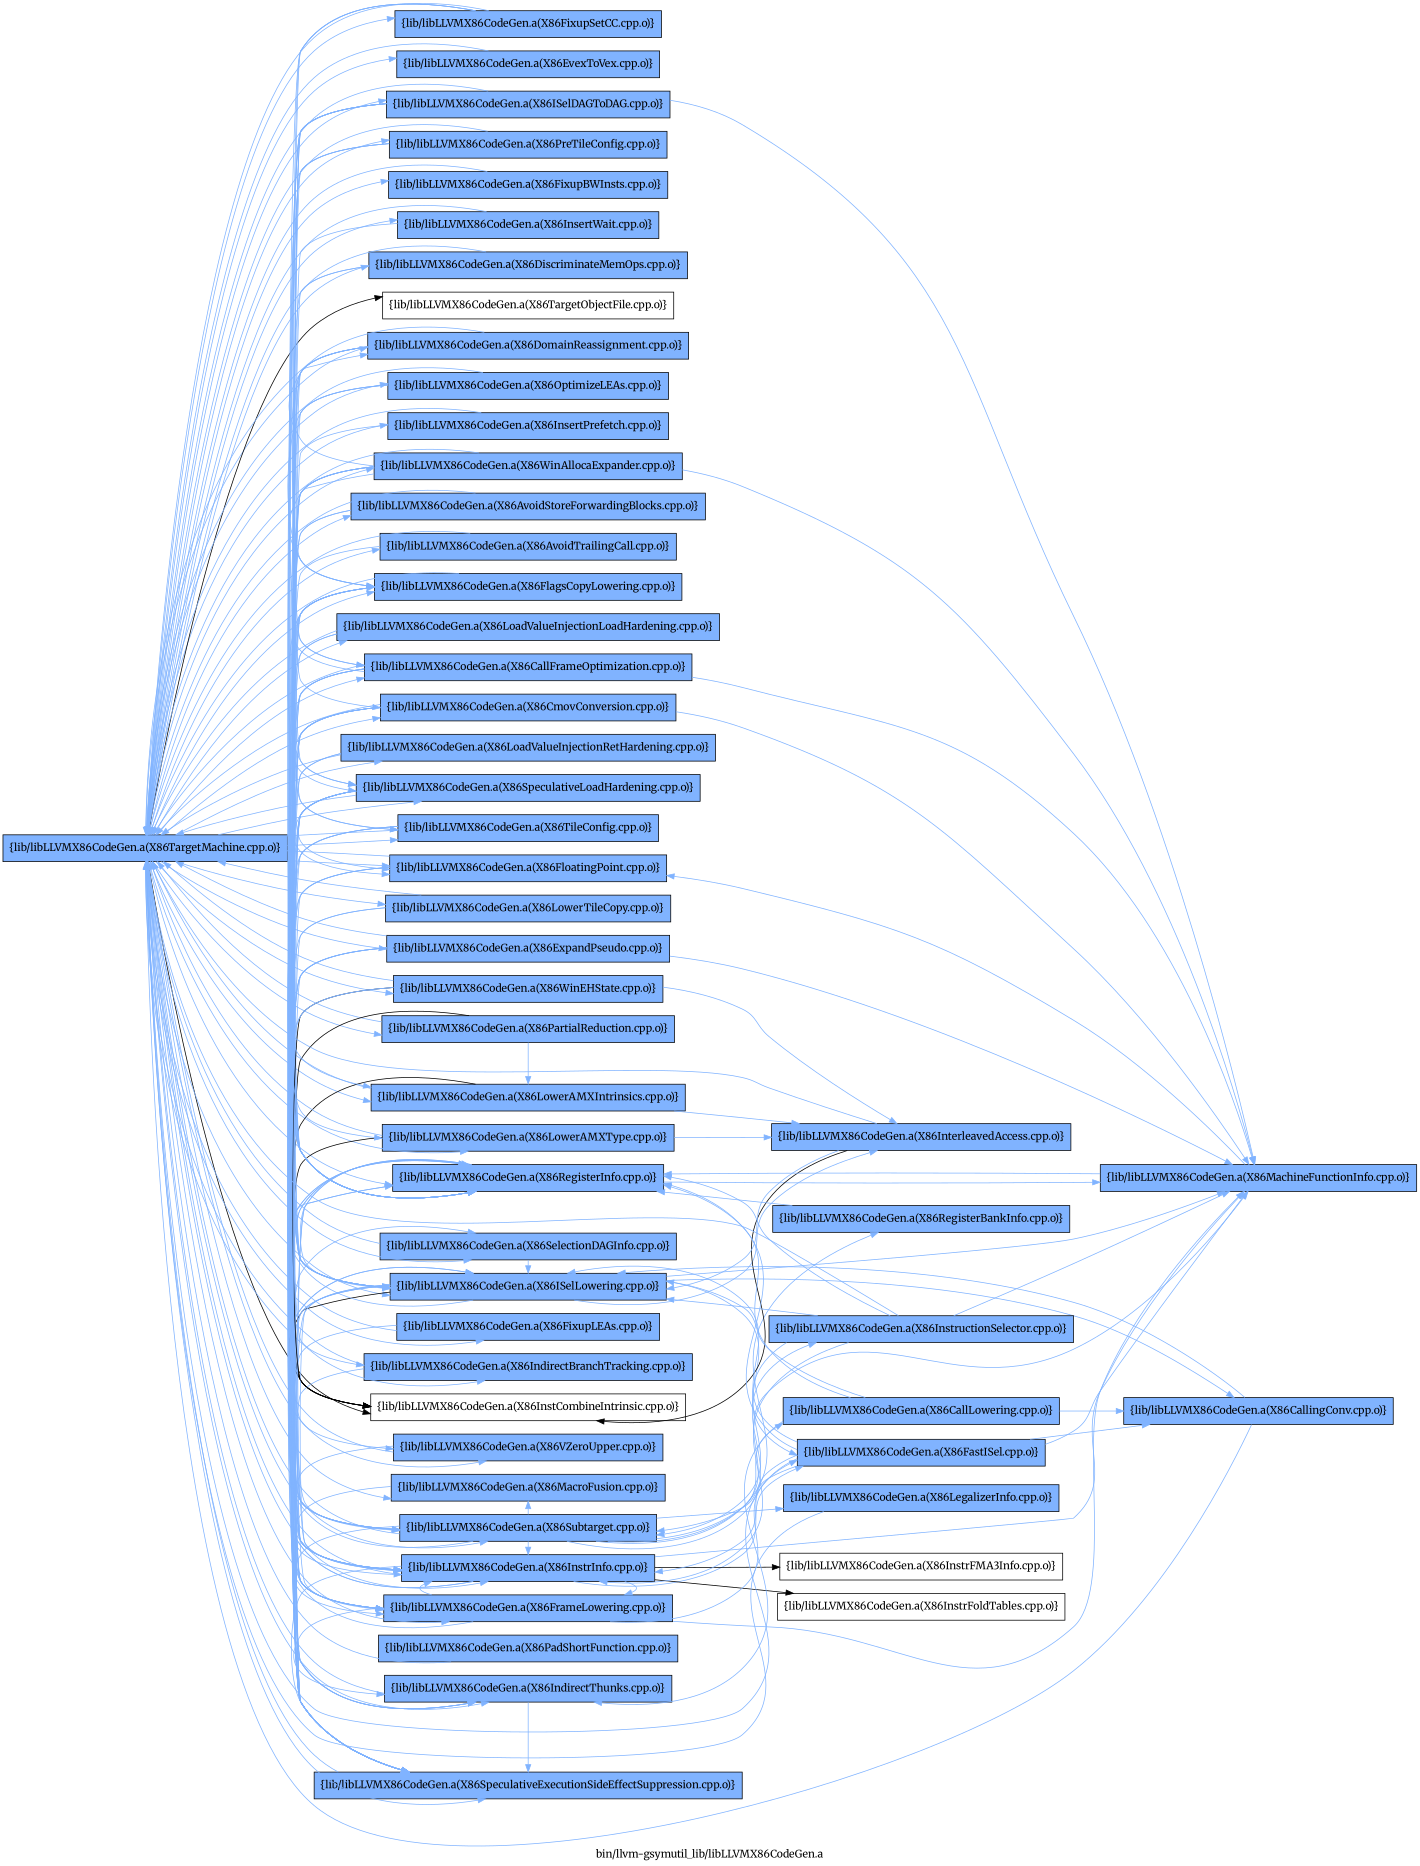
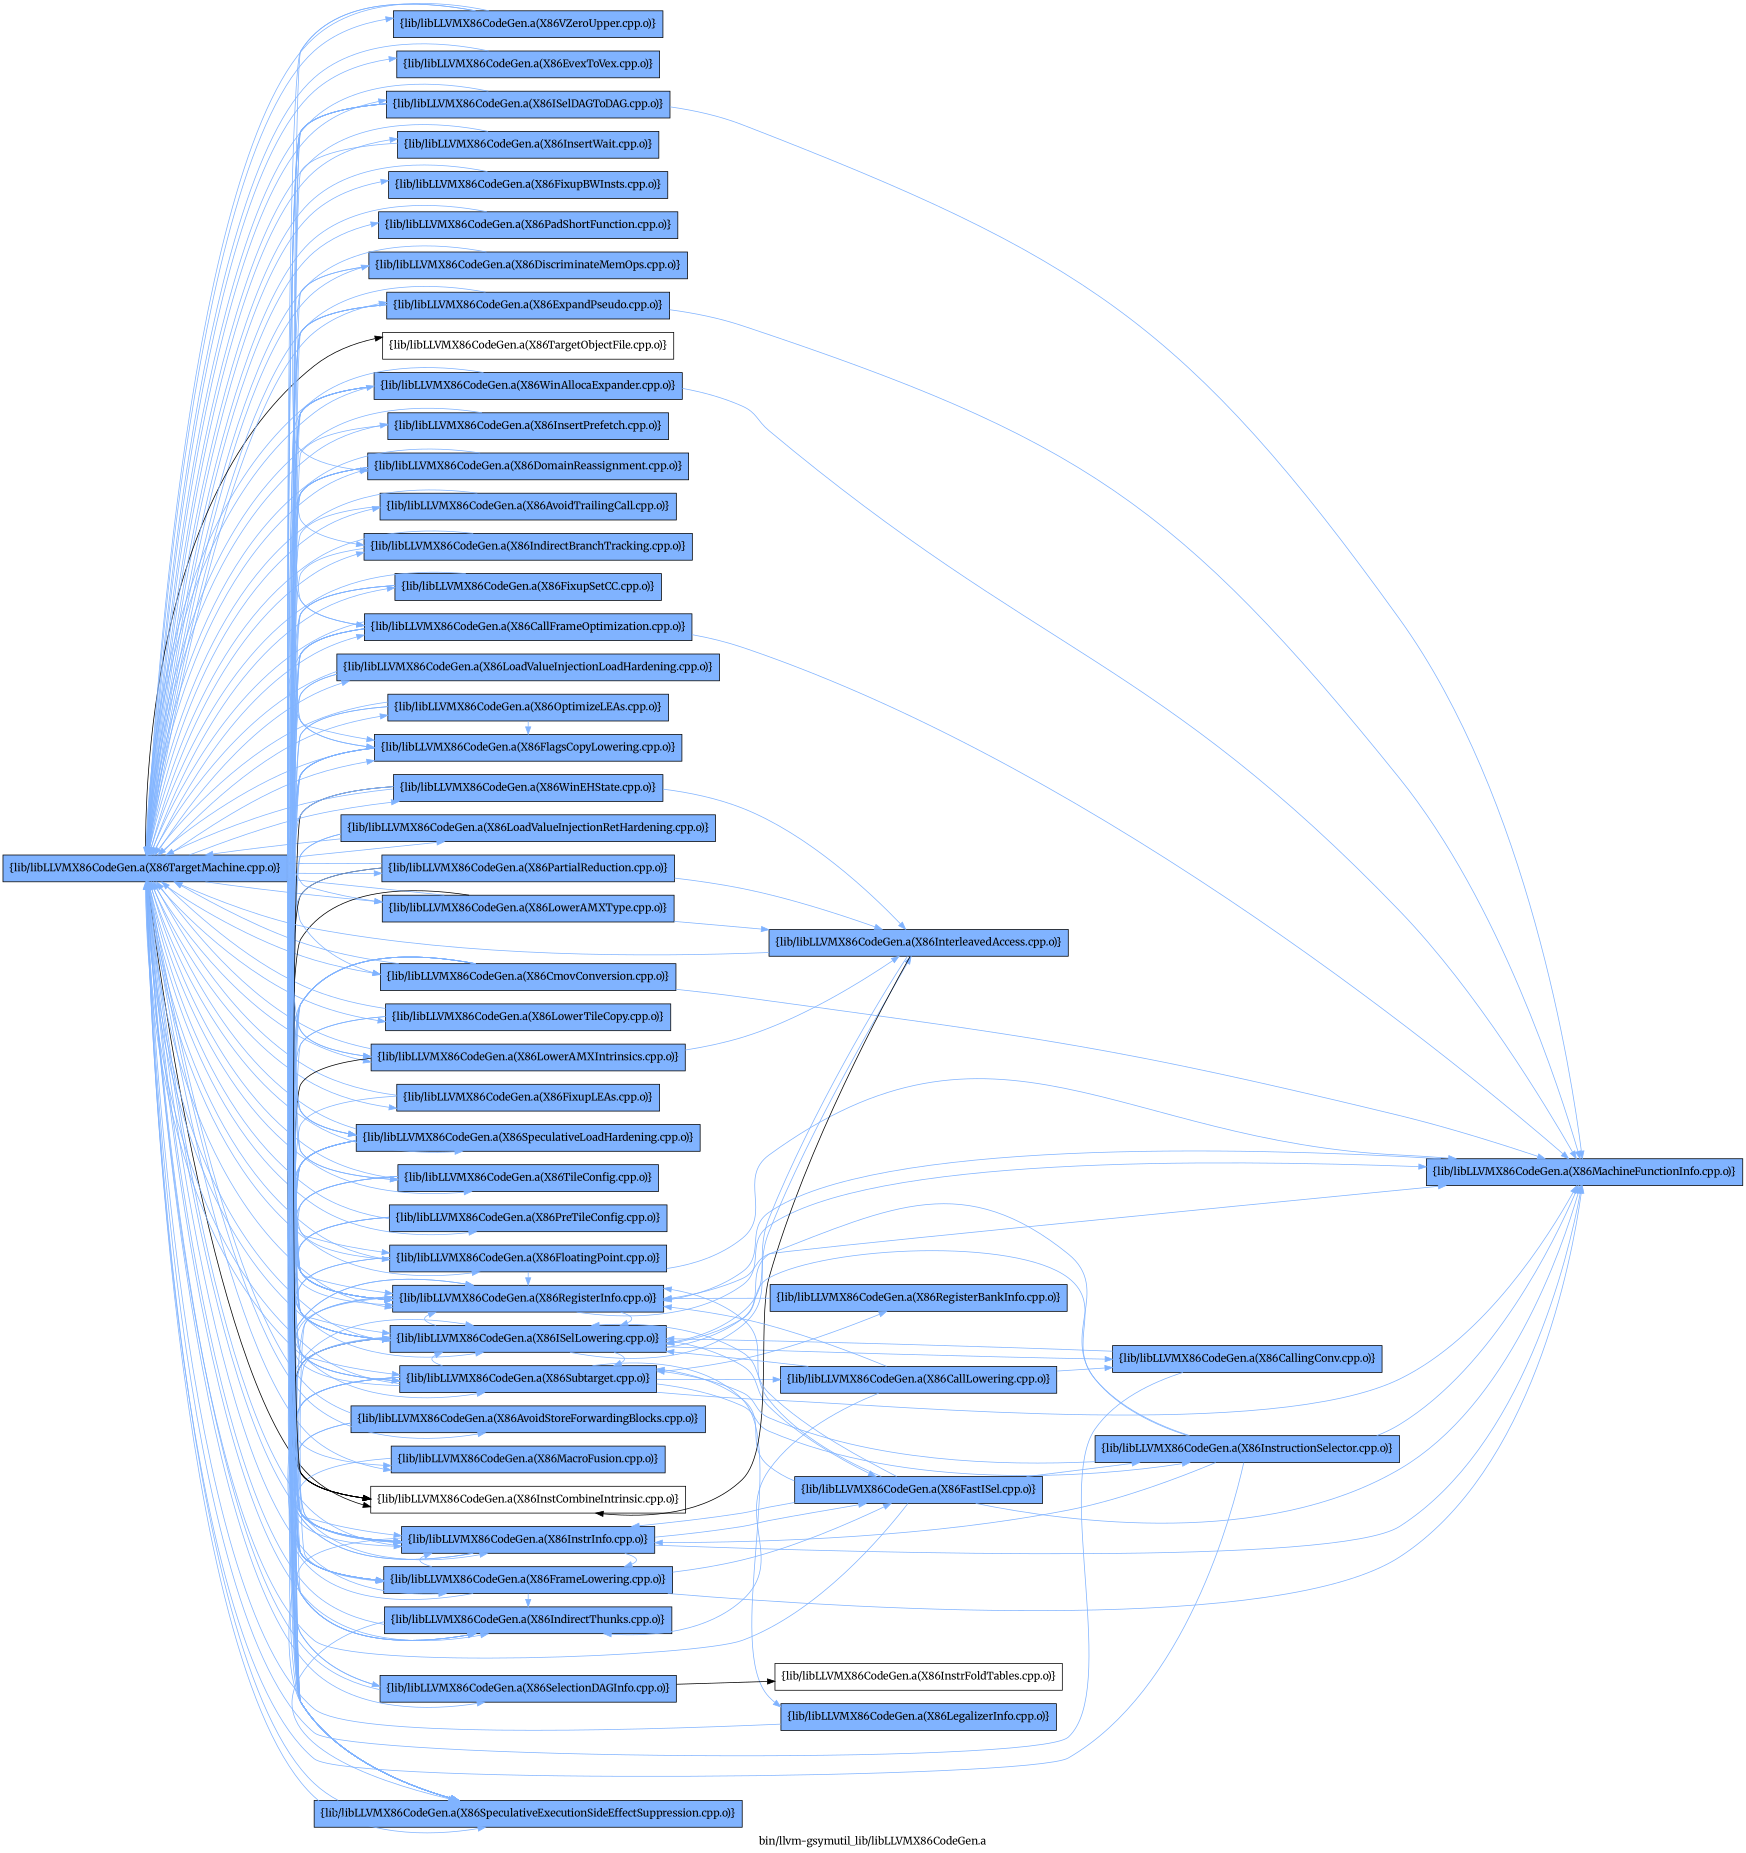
edge "{lib/libLLVMX86CodeGen.a(X86TargetMachine.cpp.o)}" -> "{lib/libLLVMX86CodeGen.a(X86PadShortFunction.cpp.o)}": added
edge "{lib/libLLVMX86CodeGen.a(X86PartialReduction.cpp.o)}" -> "{lib/libLLVMX86CodeGen.a(X86InterleavedAccess.cpp.o)}": added
edge "{lib/libLLVMX86CodeGen.a(X86MachineFunctionInfo.cpp.o)}" -> "{lib/libLLVMX86CodeGen.a(X86FloatingPoint.cpp.o)}": reversed
edge "{lib/libLLVMX86CodeGen.a(X86ISelLowering.cpp.o)}" -> "{lib/libLLVMX86CodeGen.a(X86TargetMachine.cpp.o)}": added
edge "{lib/libLLVMX86CodeGen.a(X86RegisterInfo.cpp.o)}" -> "{lib/libLLVMX86CodeGen.a(X86VZeroUpper.cpp.o)}": reversed
edge "{lib/libLLVMX86CodeGen.a(X86FastISel.cpp.o)}" -> "{lib/libLLVMX86CodeGen.a(X86CallingConv.cpp.o)}": now "{lib/libLLVMX86CodeGen.a(X86FastISel.cpp.o)}" -> "{lib/libLLVMX86CodeGen.a(X86InstructionSelector.cpp.o)}"
node "{lib/libLLVMX86CodeGen.a(X86InstrFMA3Info.cpp.o)}": removed
edge "{lib/libLLVMX86CodeGen.a(X86InstrInfo.cpp.o)}" -> "{lib/libLLVMX86CodeGen.a(X86InstrFoldTables.cpp.o)}": now "{lib/libLLVMX86CodeGen.a(X86SelectionDAGInfo.cpp.o)}" -> "{lib/libLLVMX86CodeGen.a(X86InstrFoldTables.cpp.o)}"
